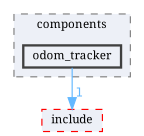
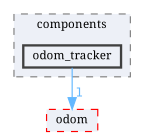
node "include": label "include" -> "odom"
